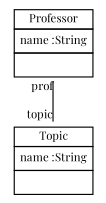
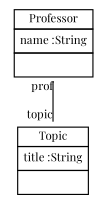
node "Topic": text "name :String" -> "title :String"
